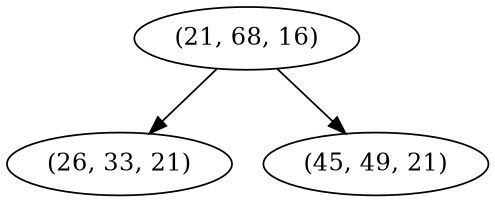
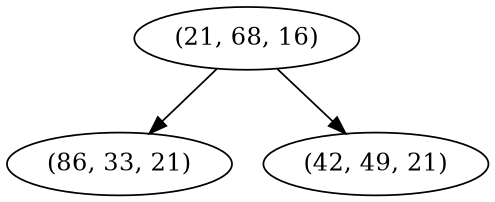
node "(26, 33, 21)": label "(26, 33, 21)" -> "(86, 33, 21)"
node "(45, 49, 21)": label "(45, 49, 21)" -> "(42, 49, 21)"
